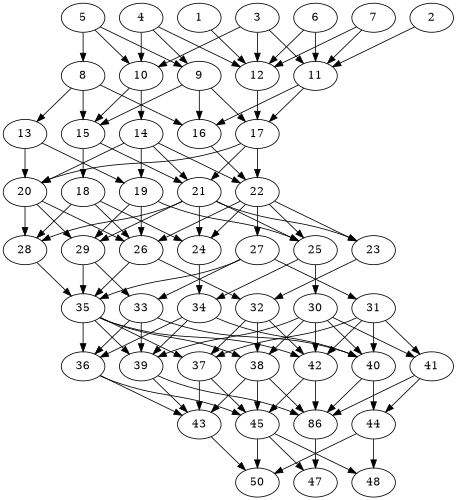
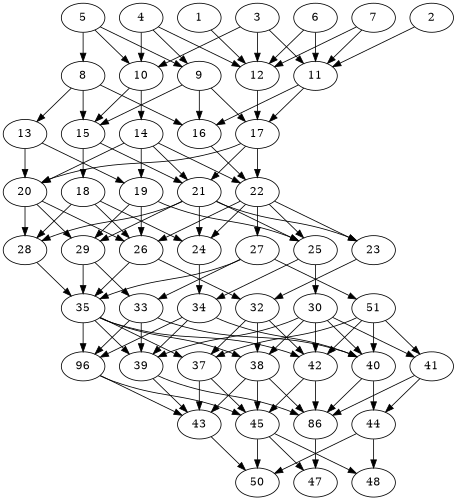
node "31": label "31" -> "51"
node "36": label "36" -> "96"
